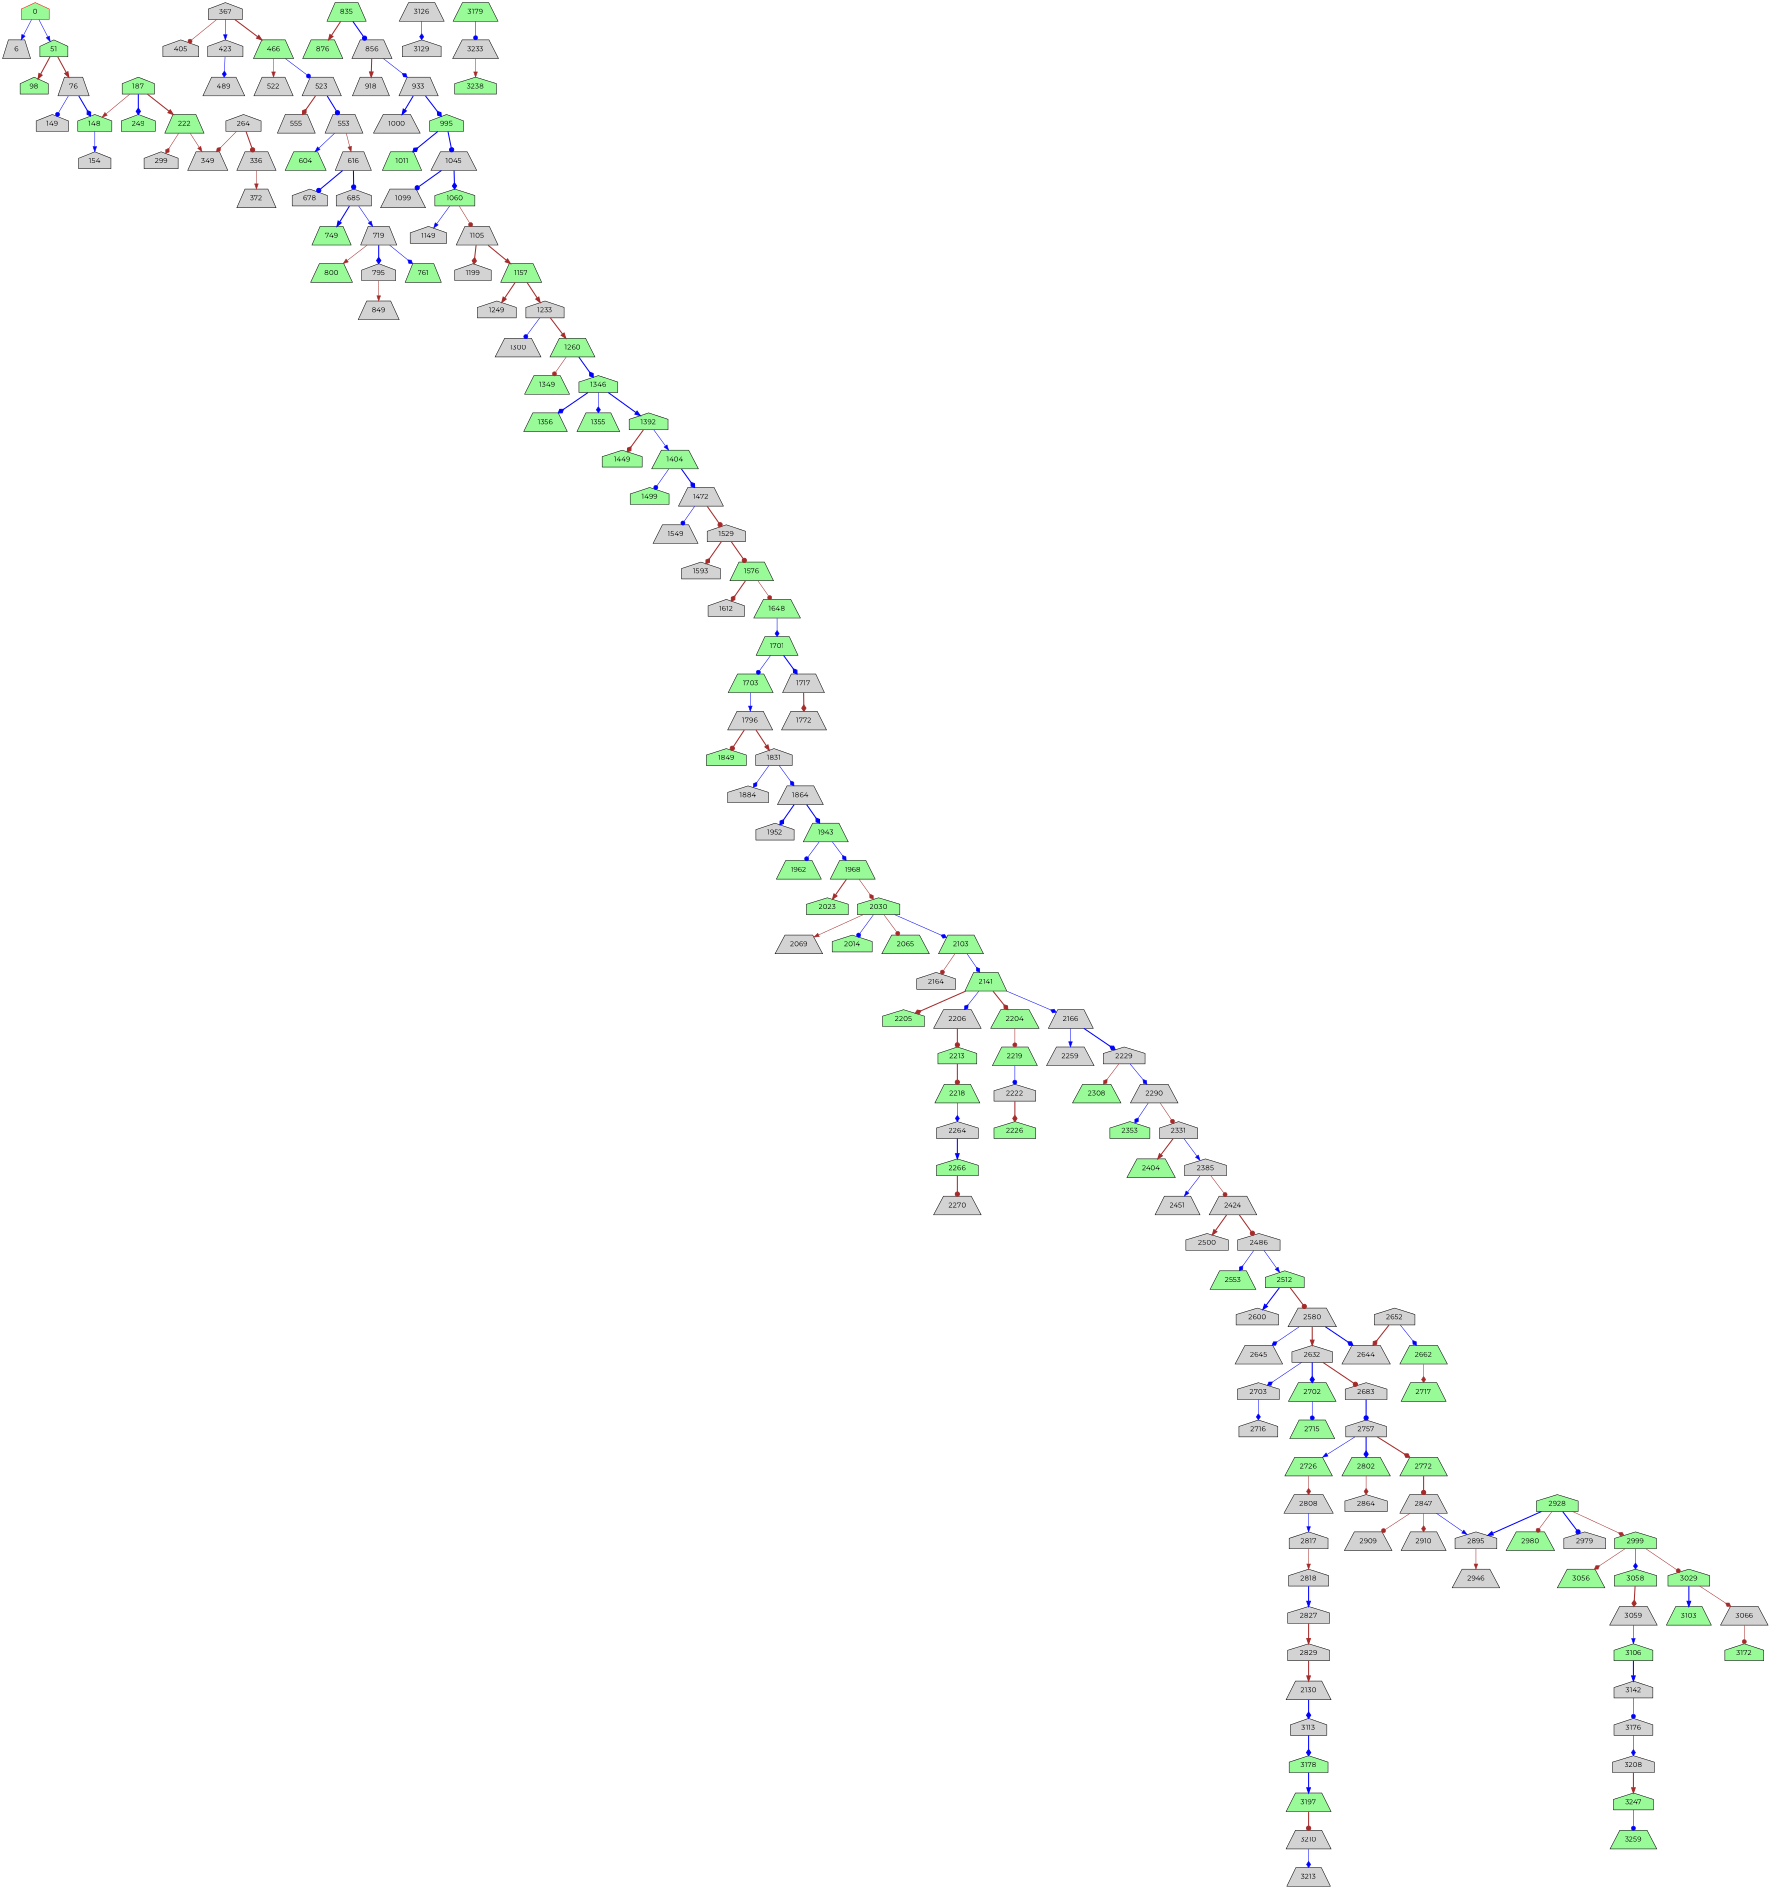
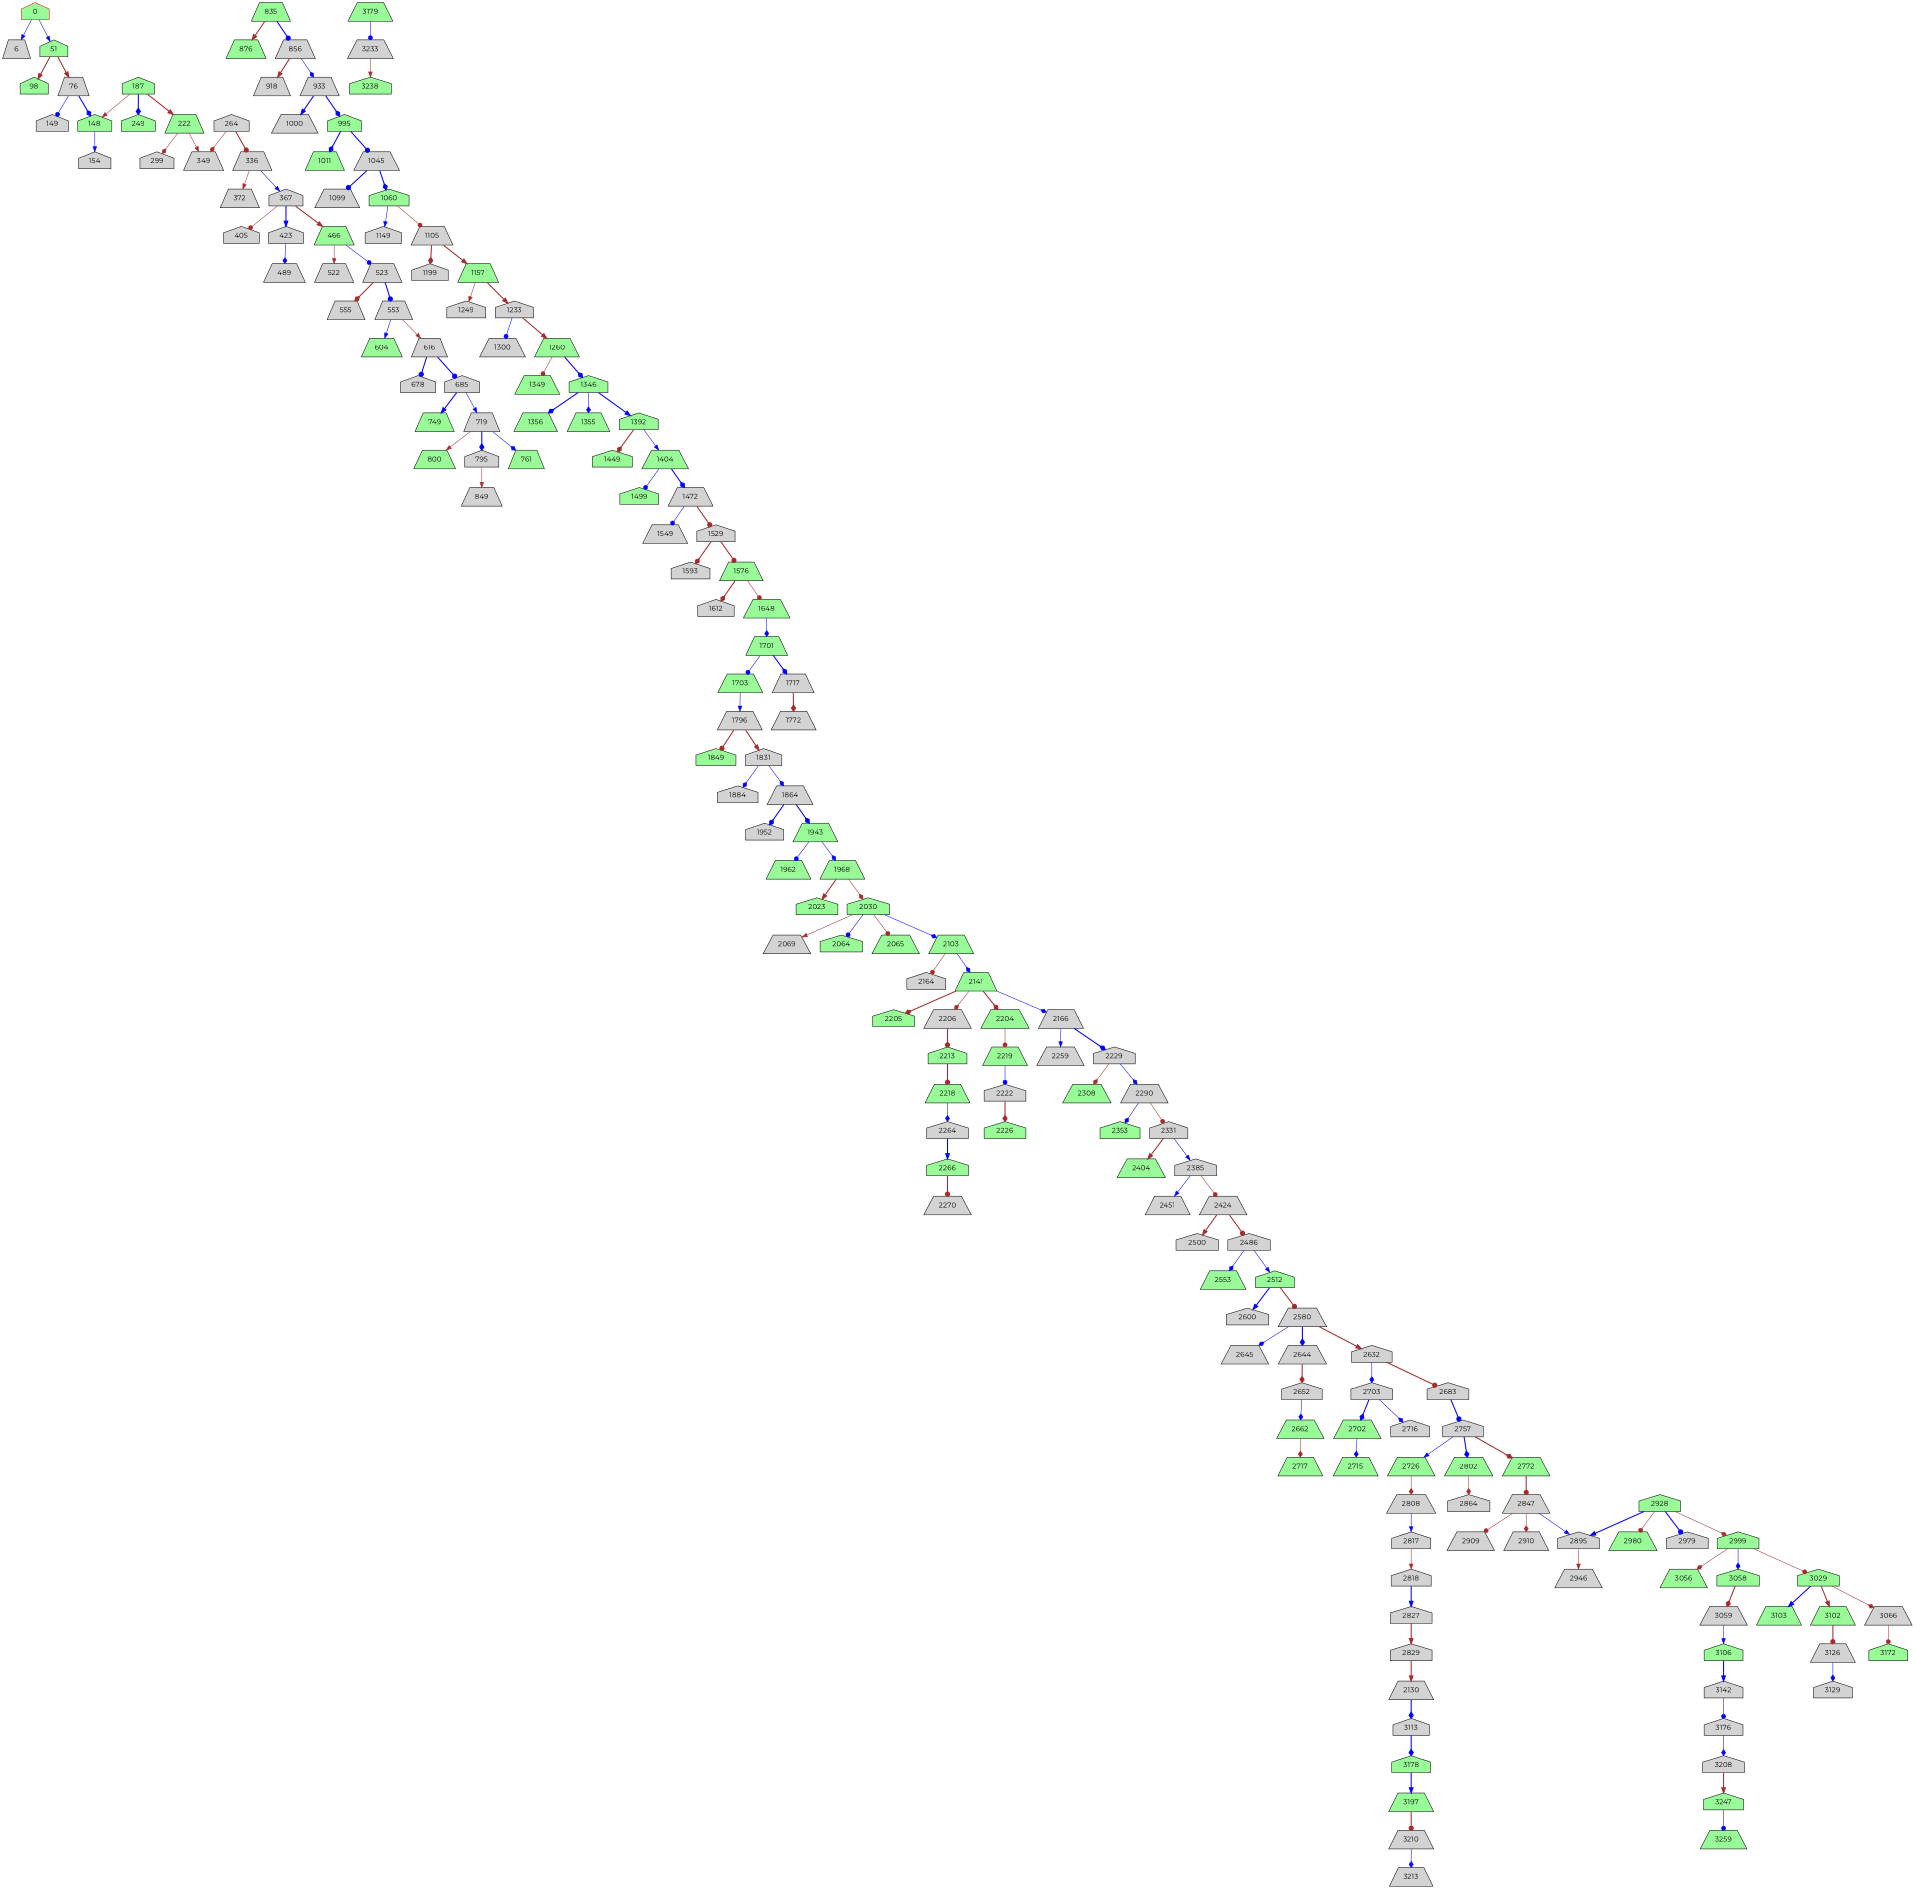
edge "367" -> "423": style solid -> bold
edge "336" -> "367": added
edge "1157" -> "1249": style bold -> solid
node "2014": label "2014" -> "2064"
edge "2141" -> "2206": color blue -> brown
edge "2652" -> "2644": reversed
edge "2632" -> "2702": now "2703" -> "2702"
edge "2702" -> "2715": arrowhead dot -> diamond
node "3102": added
